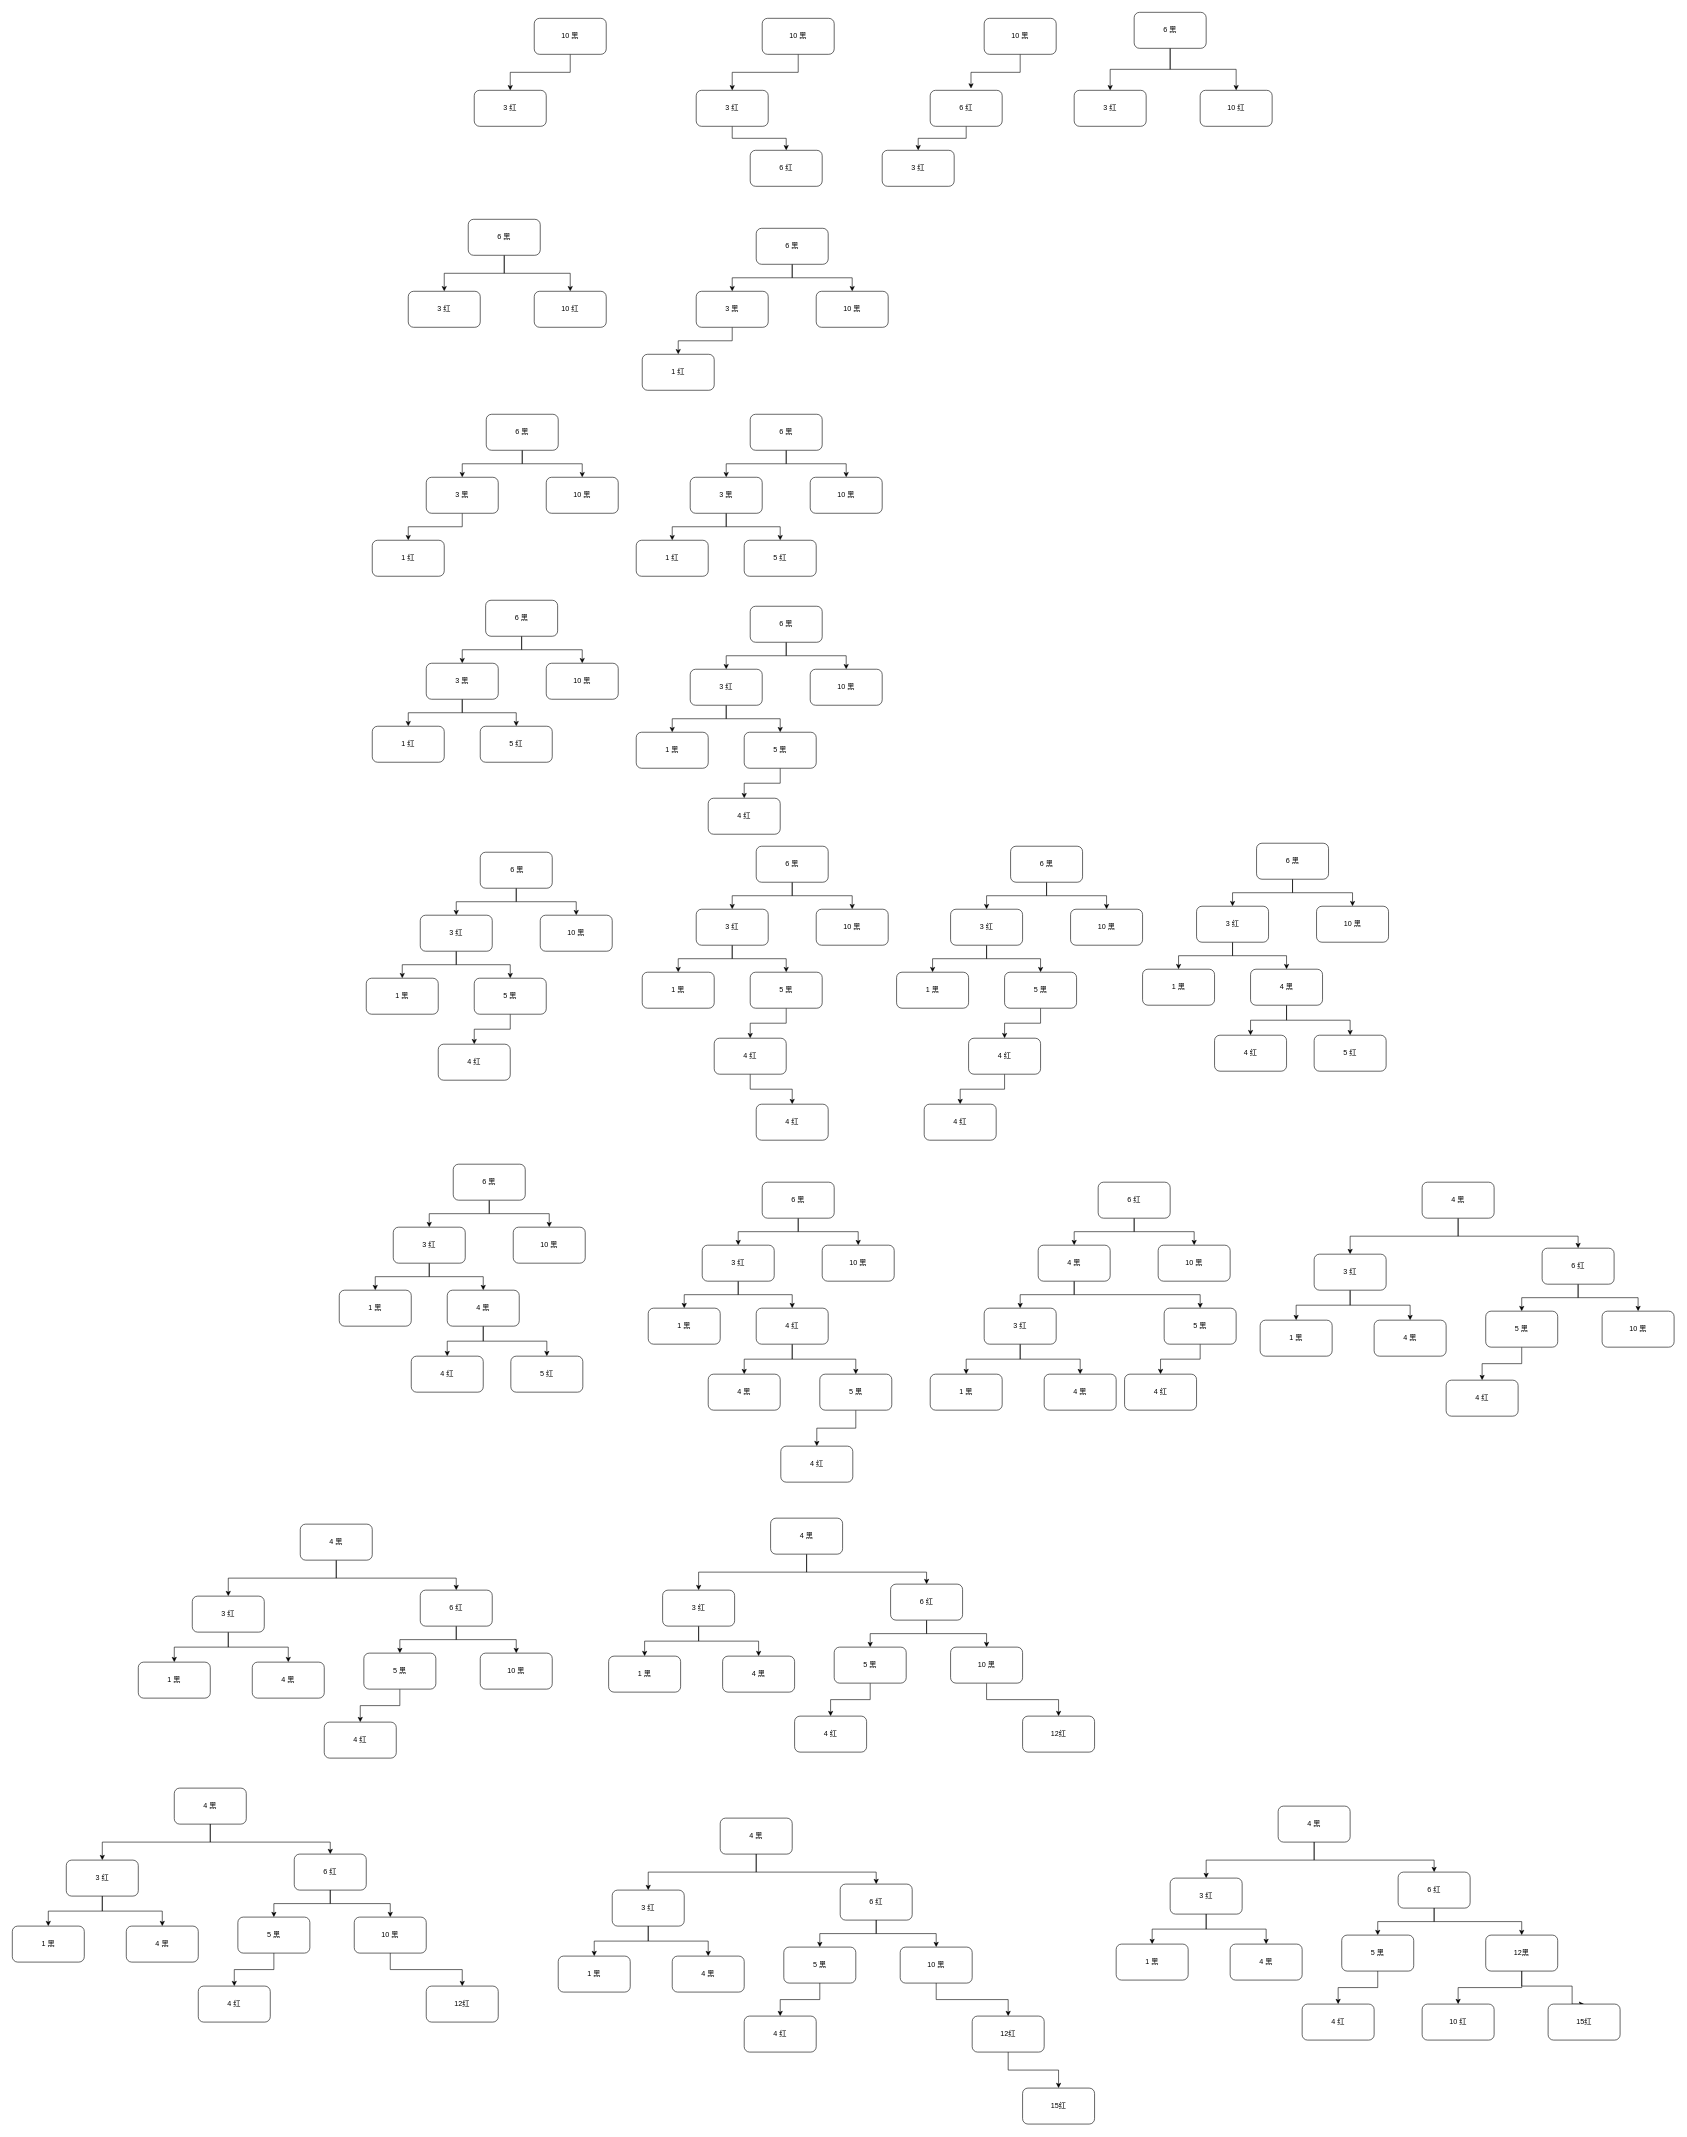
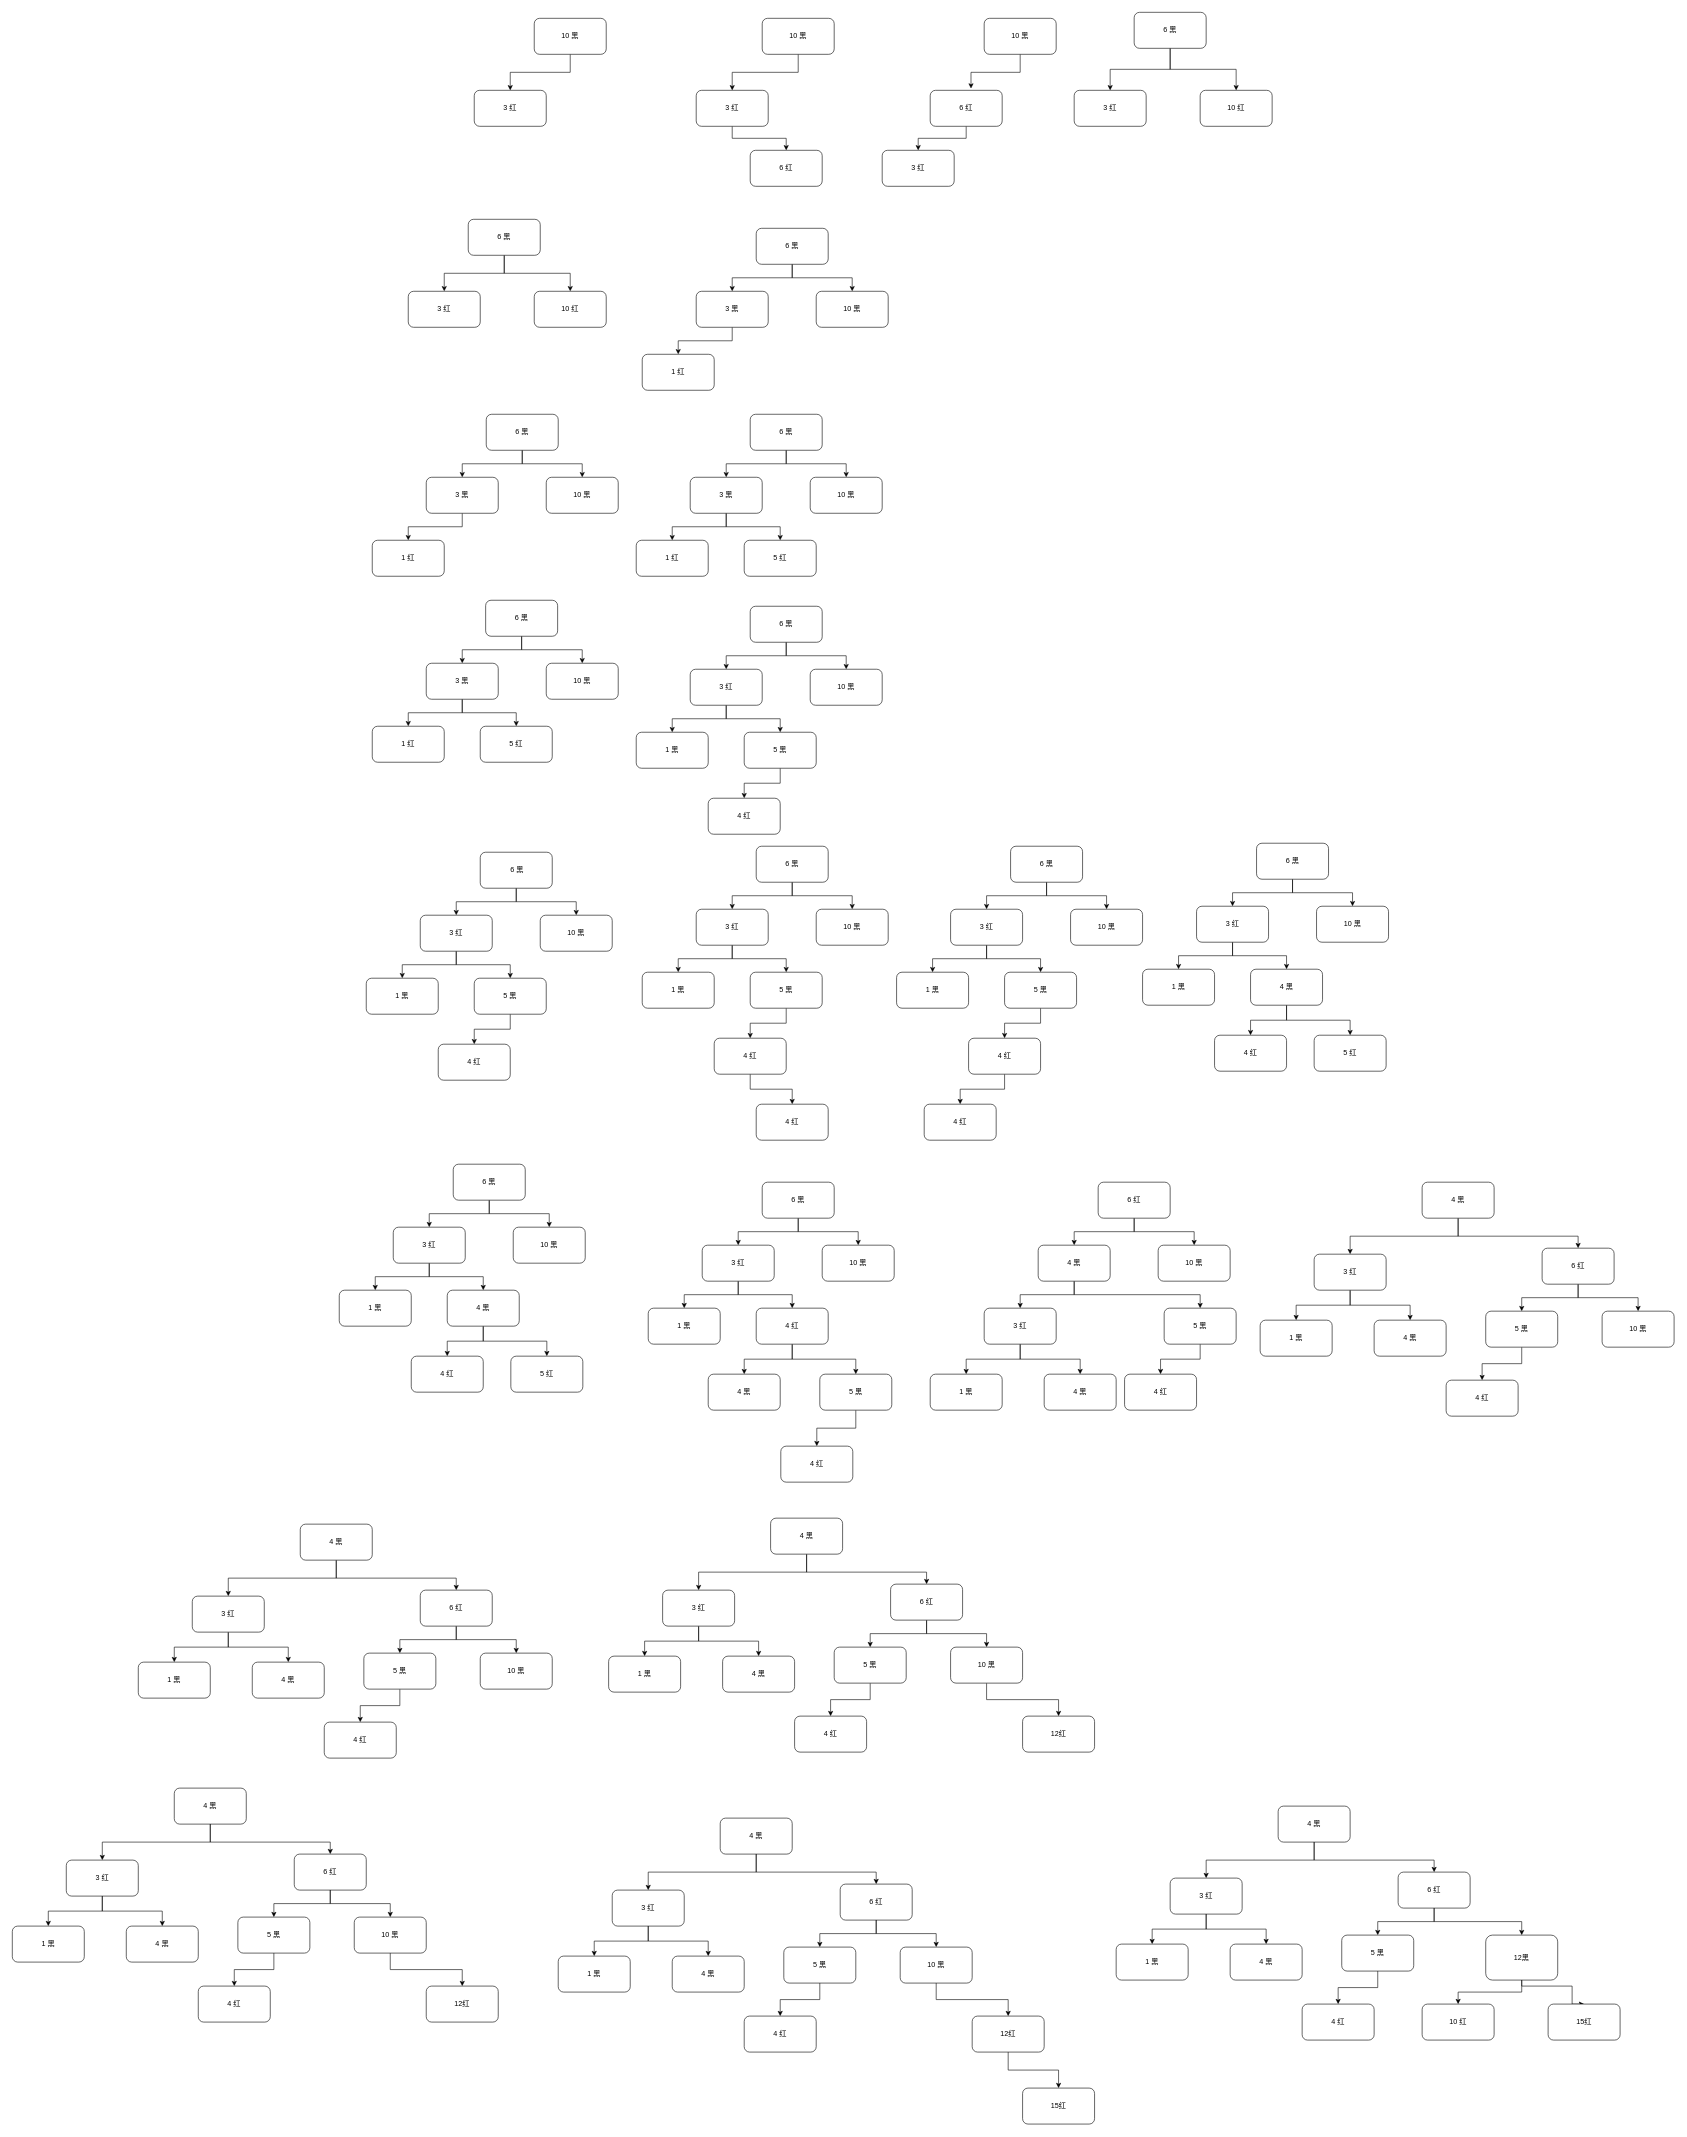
node "12黑": size 72x36 -> 72x45
